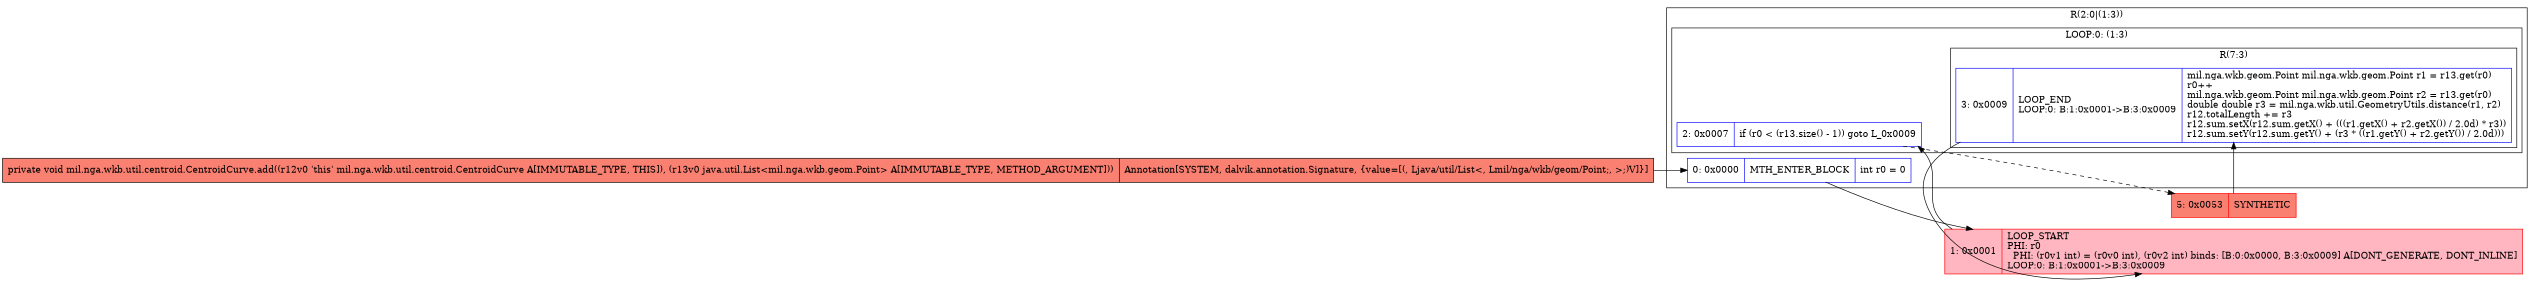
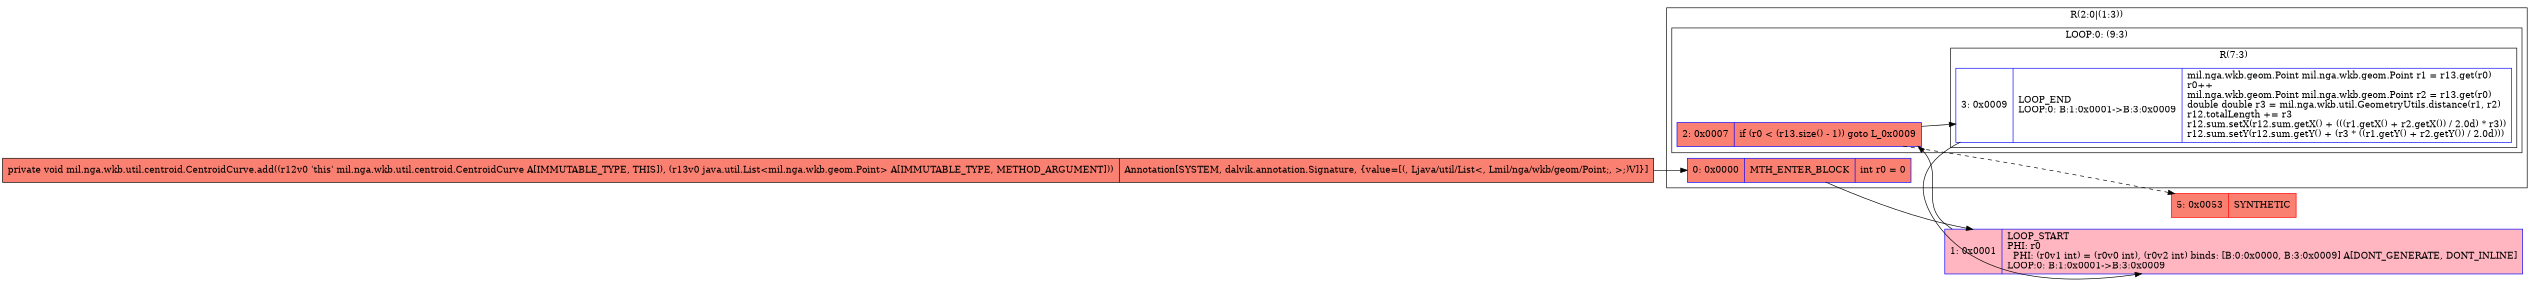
cluster "LOOP:0: (1:3)": label "LOOP:0: (1:3)" -> "LOOP:0: (9:3)"
node "2: 0x0007": fillcolor white -> salmon
node "0: 0x0000": fillcolor white -> salmon
edge "5: 0x0053" -> "3: 0x0009": now "2: 0x0007" -> "3: 0x0009"
node "1: 0x0001": color red -> blue
